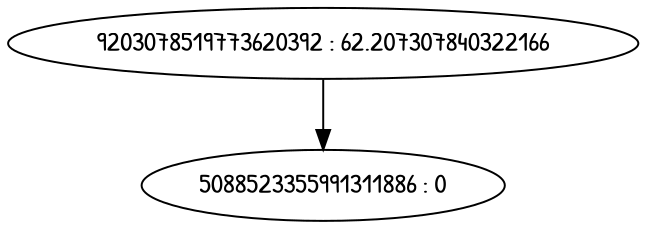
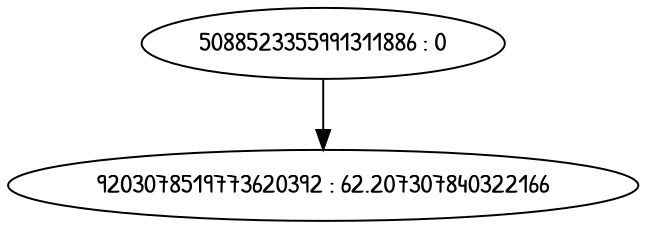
edge "9203078519773620392 : 62.207307840322166" -> "5088523355991311886 : 0": reversed
